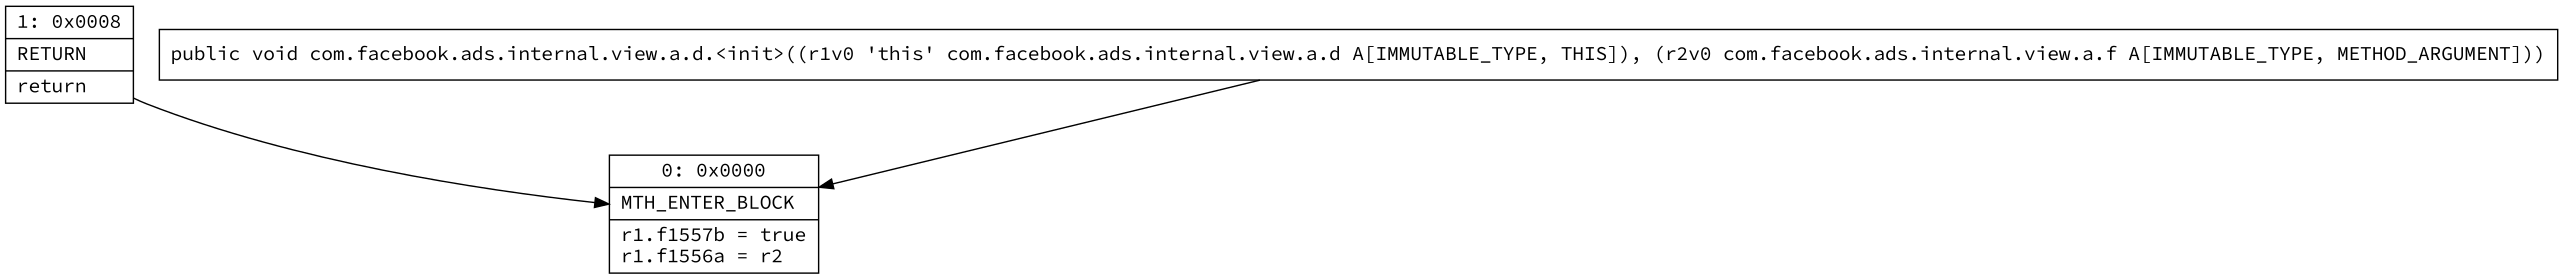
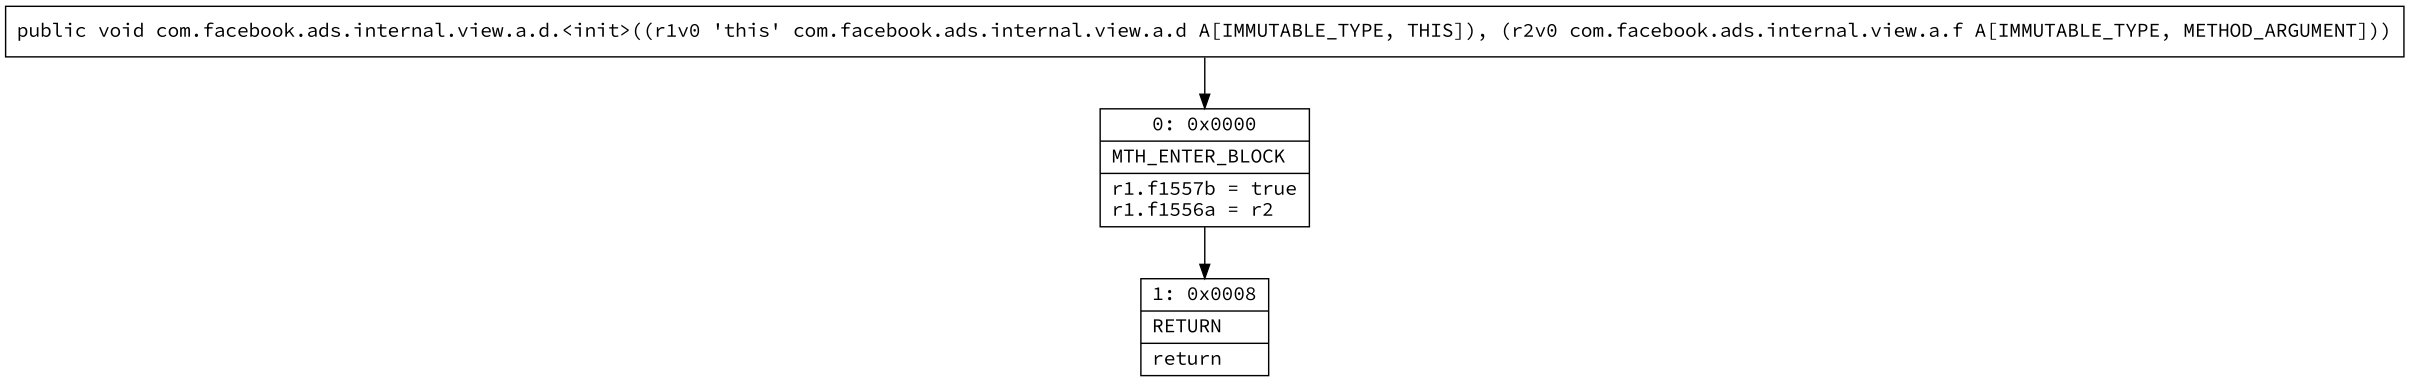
edge "1: 0x0008" -> "0: 0x0000": reversed
